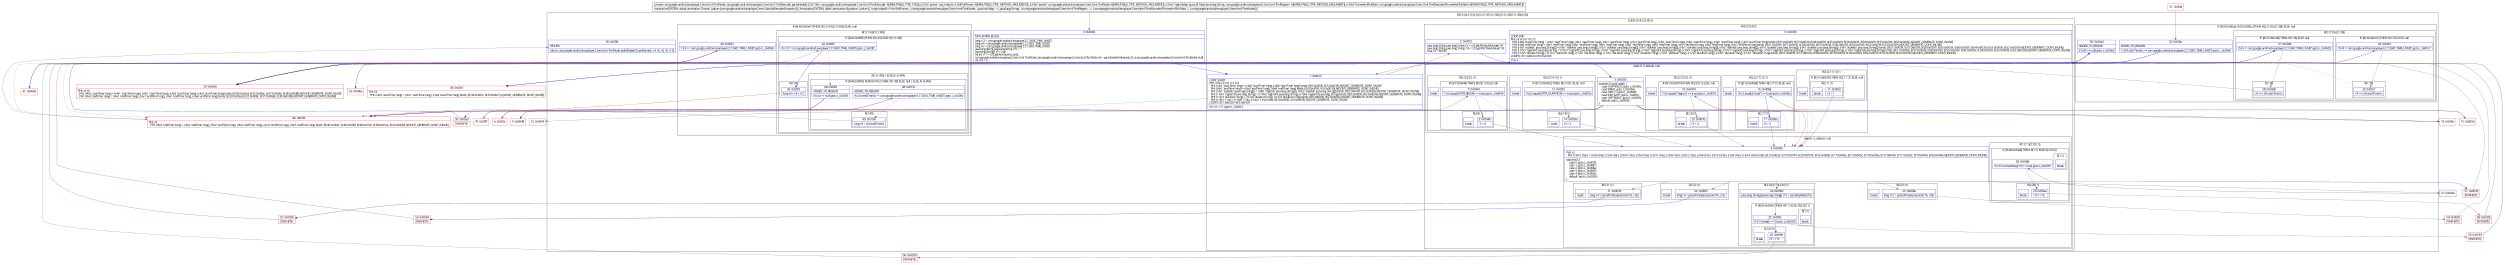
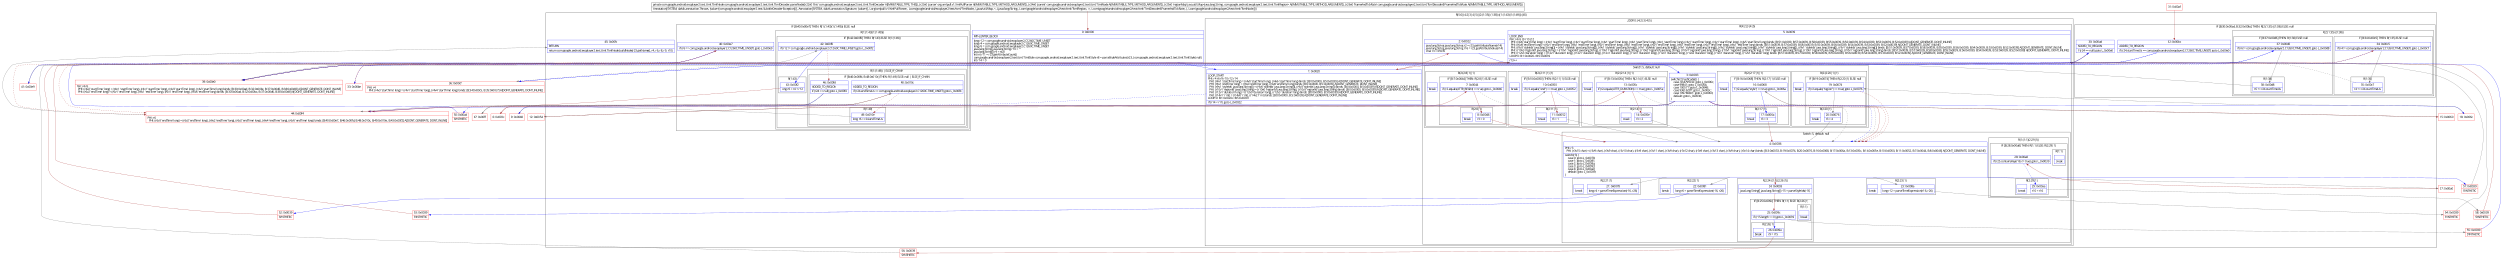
node "10: 0x0050": added
edge "12: 0x0054" -> "13: 0x005c": added
node "27: 0x00a0": color blue -> red
